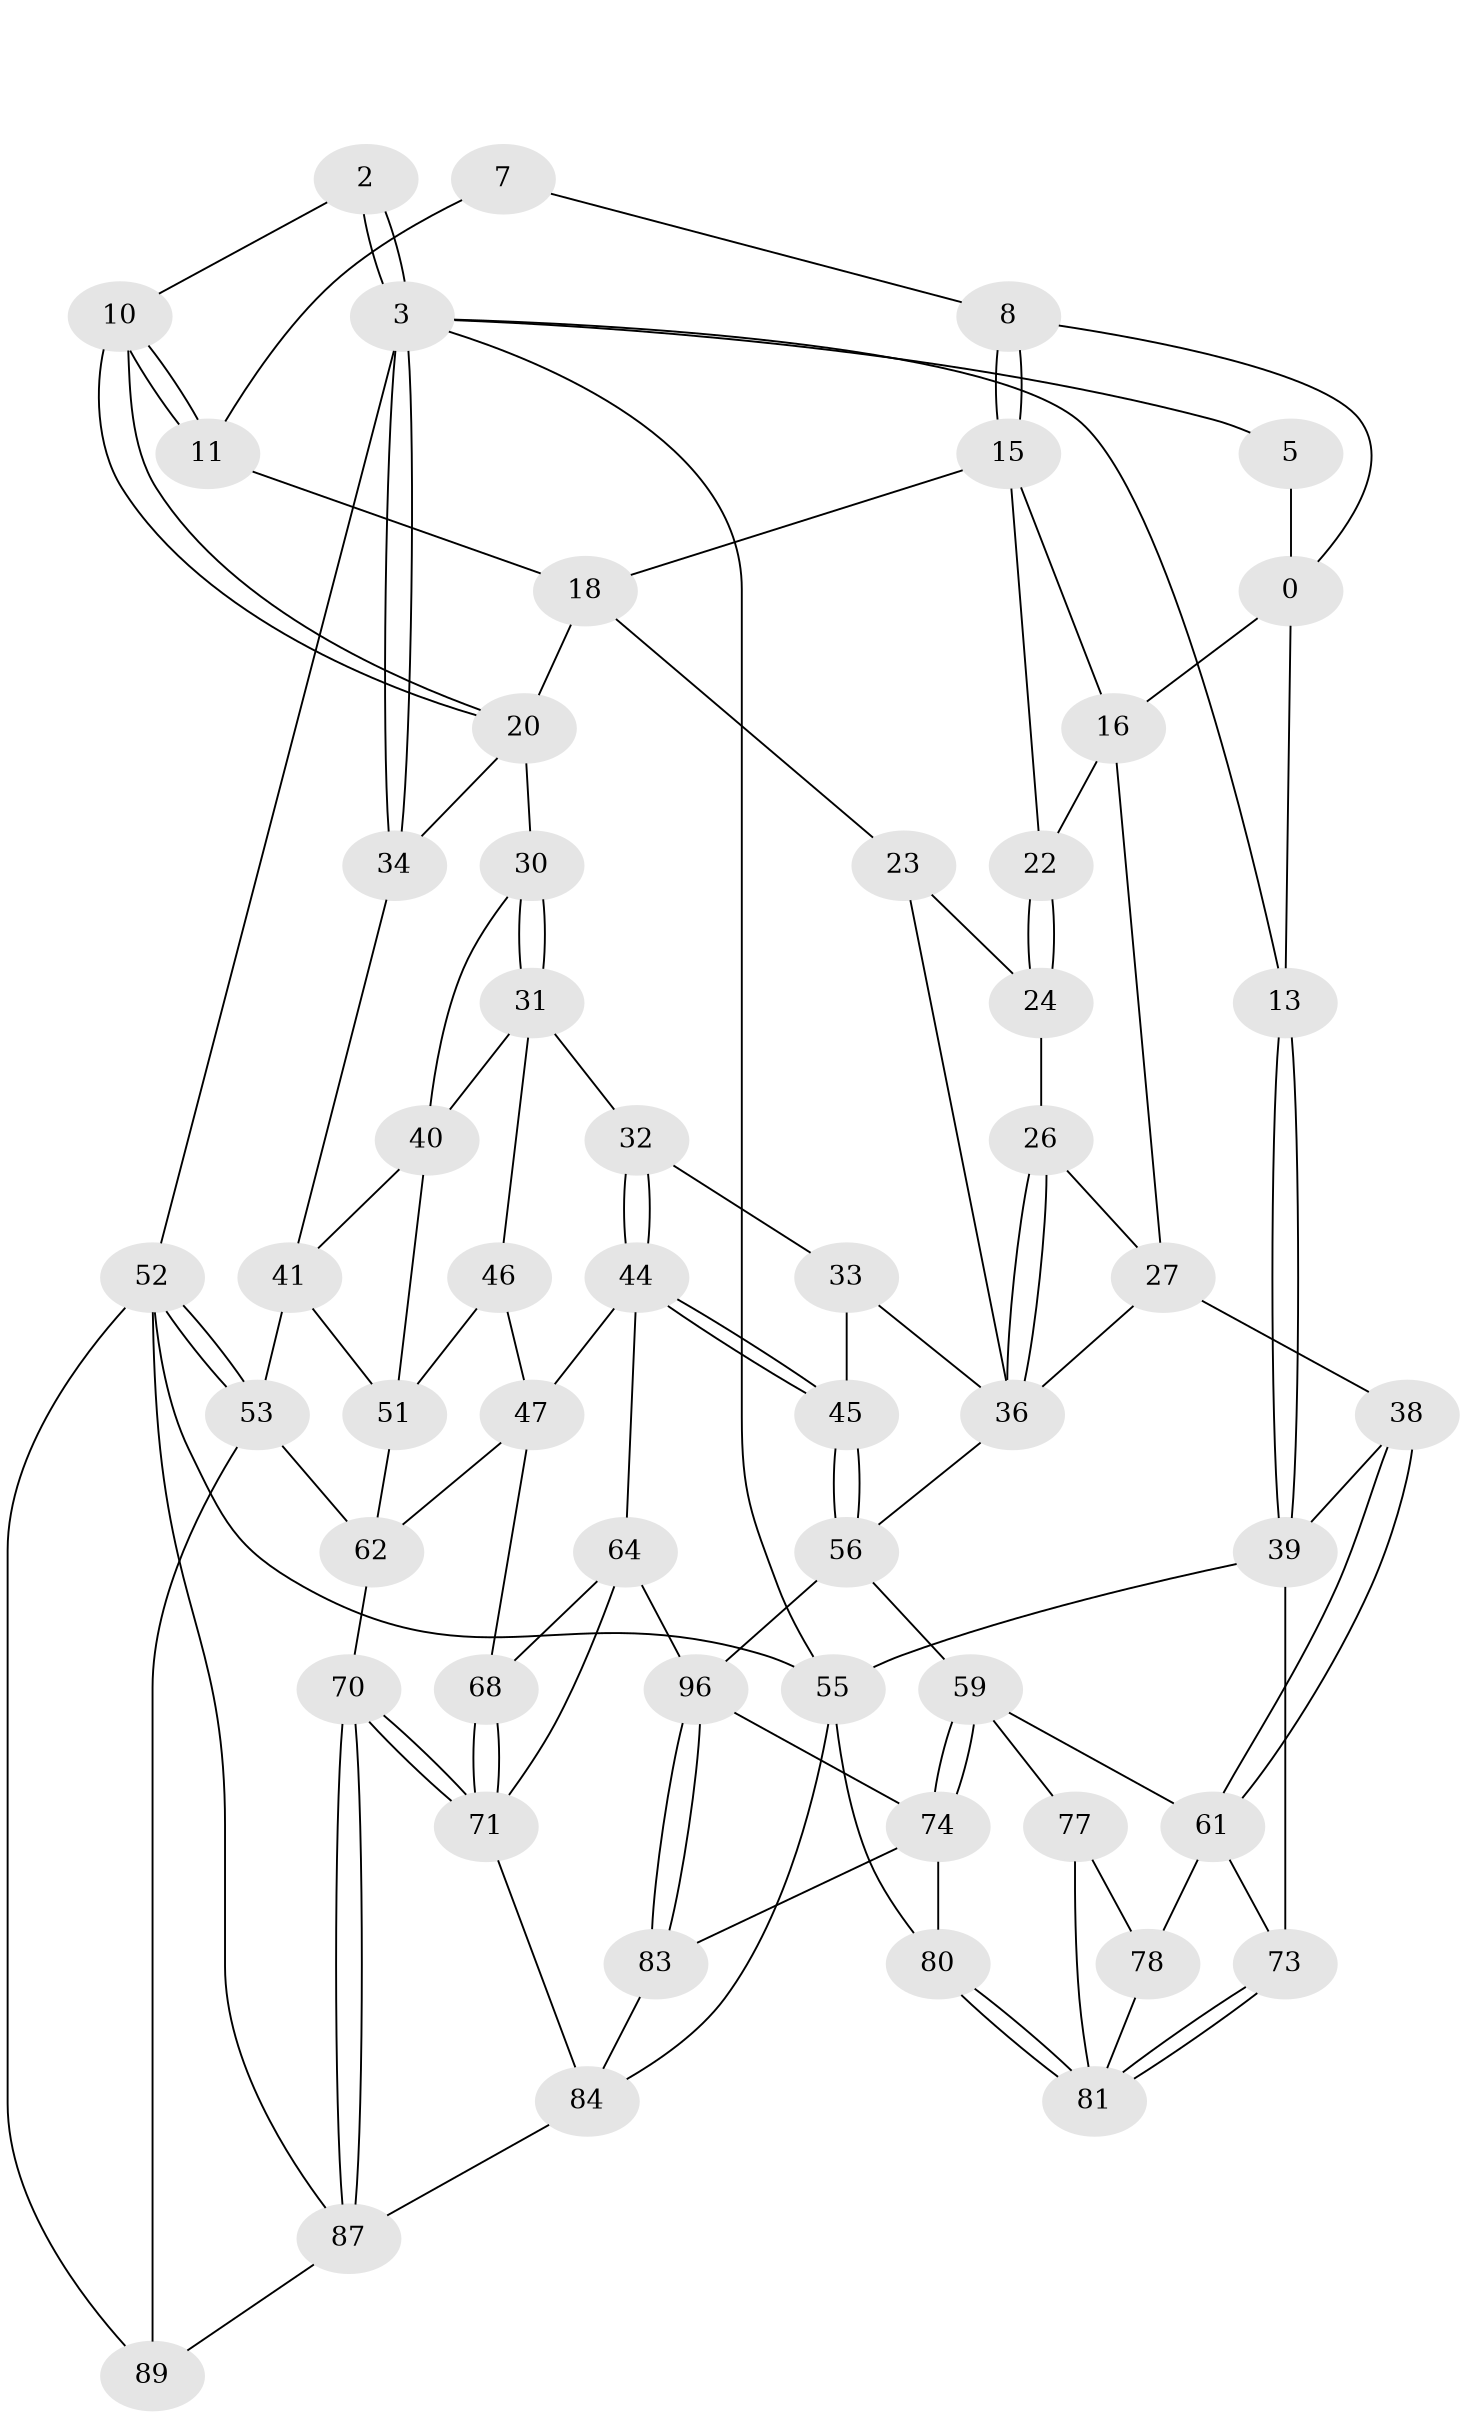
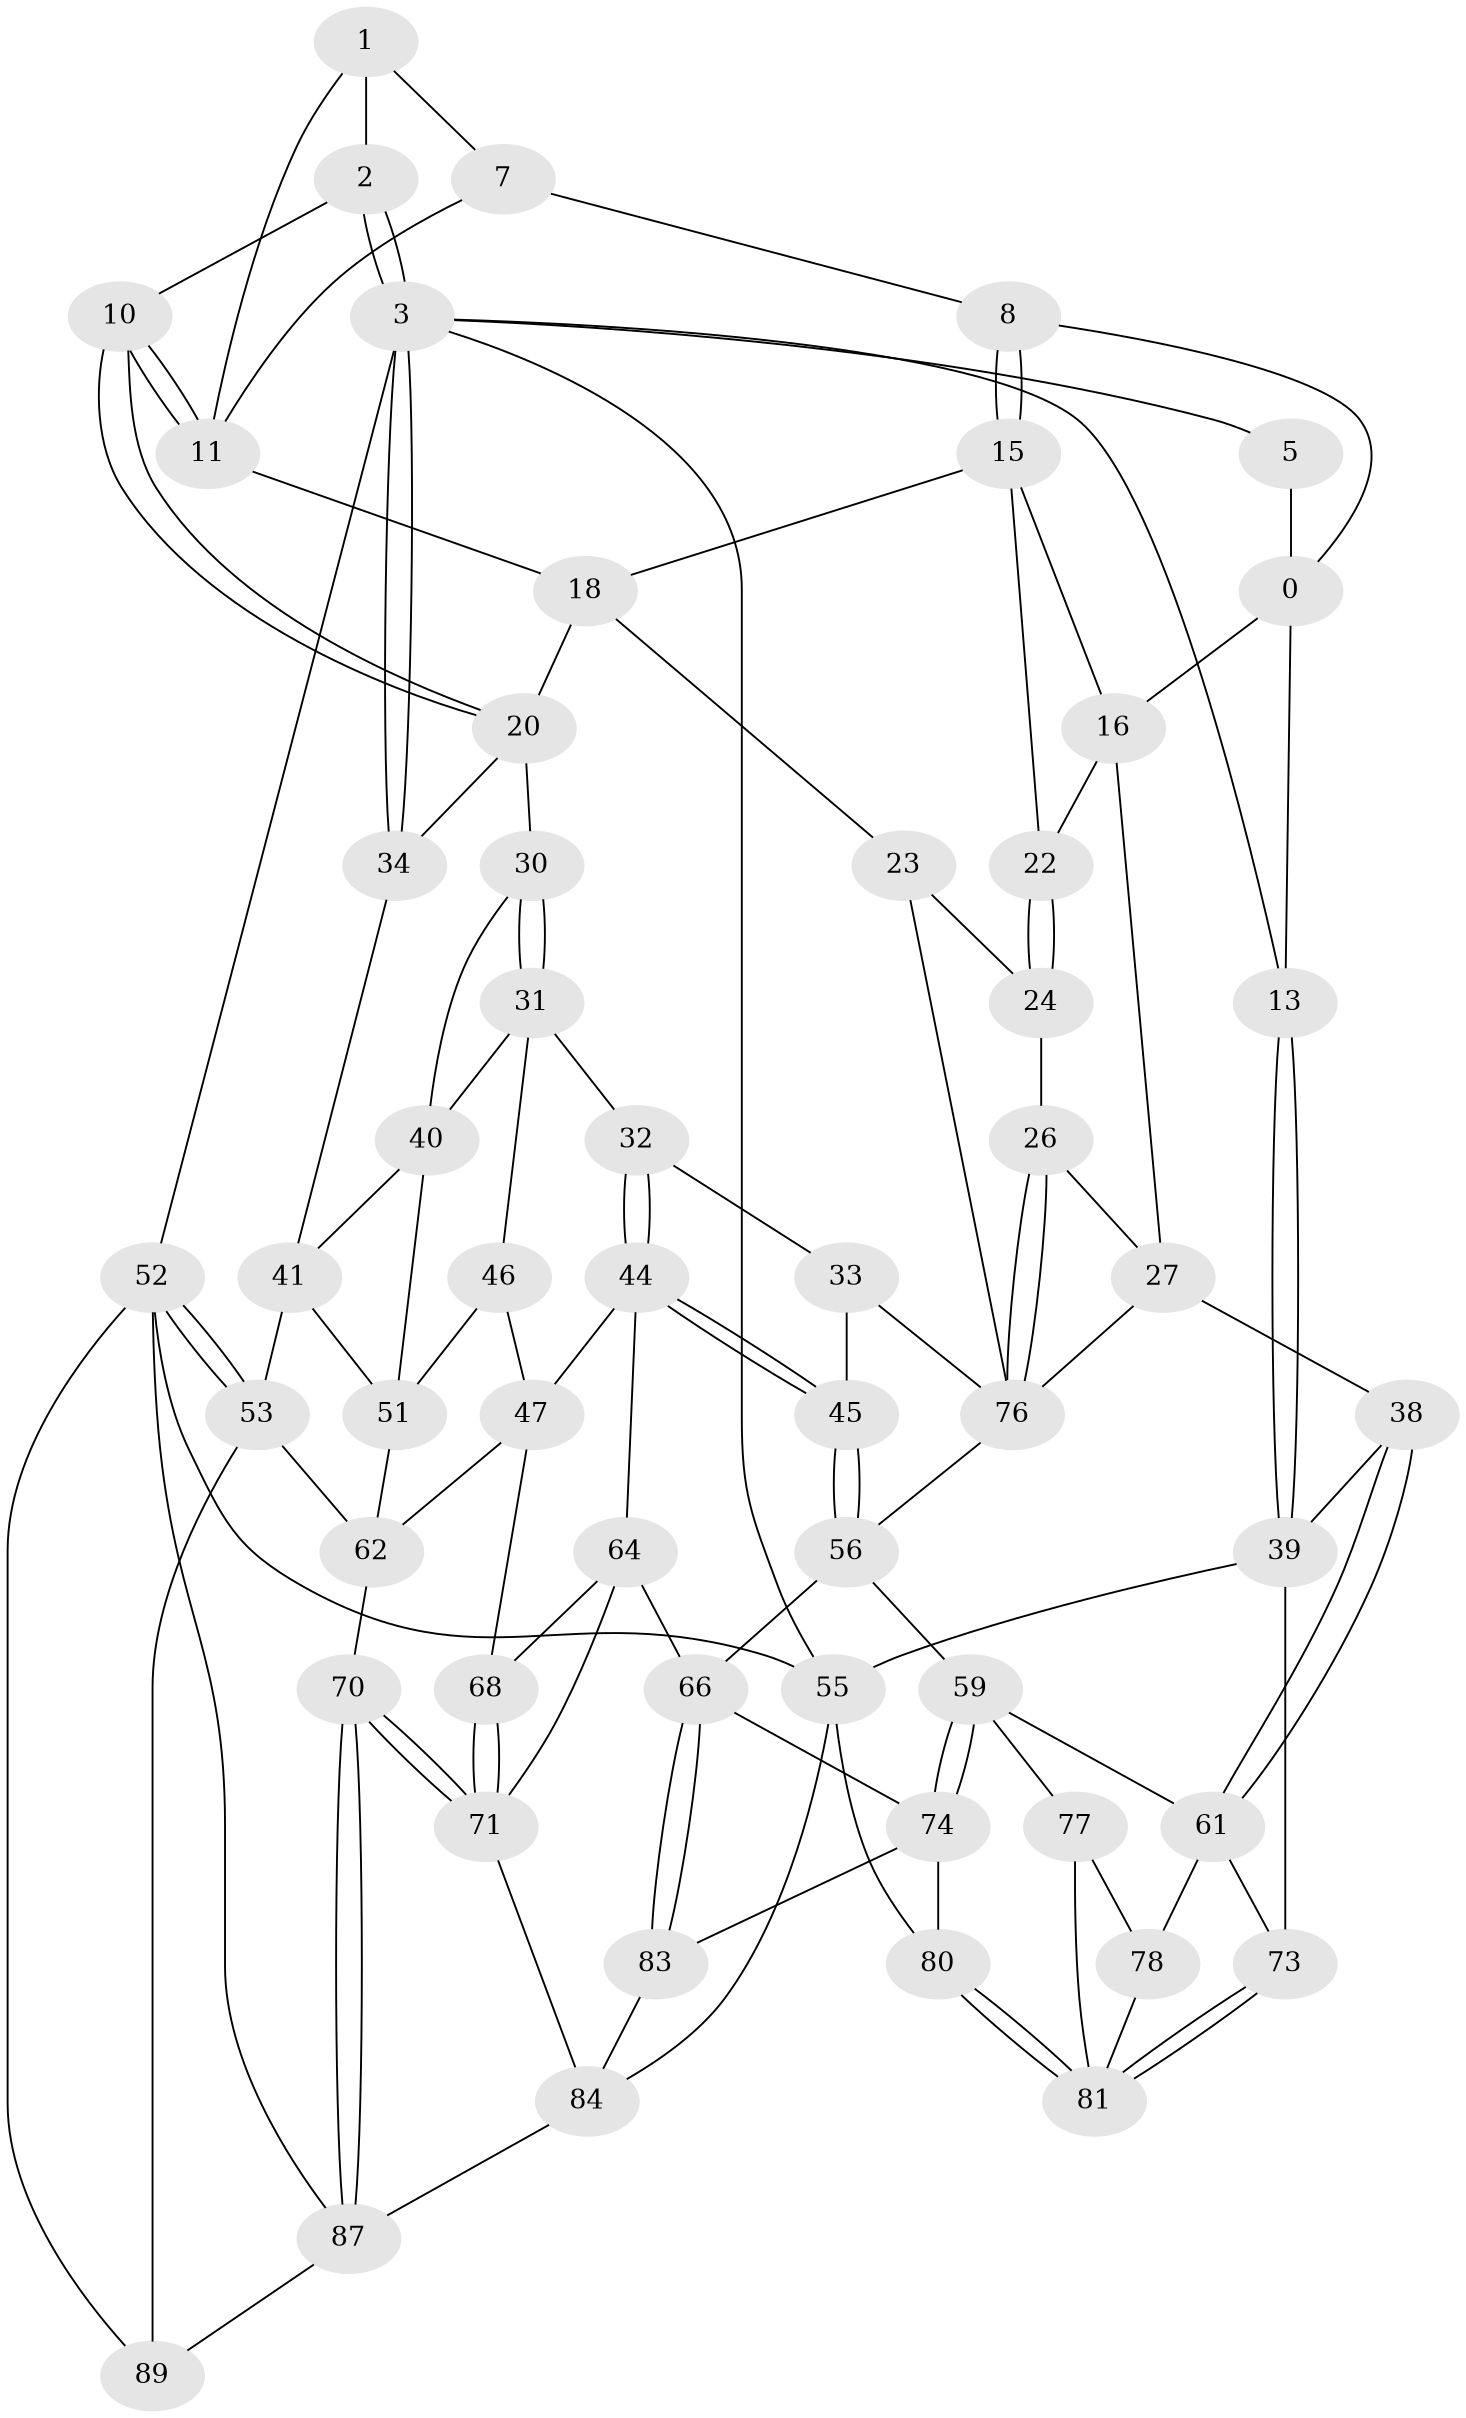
node "1": added
node "36": label "36" -> "76"
node "96": label "96" -> "66"
